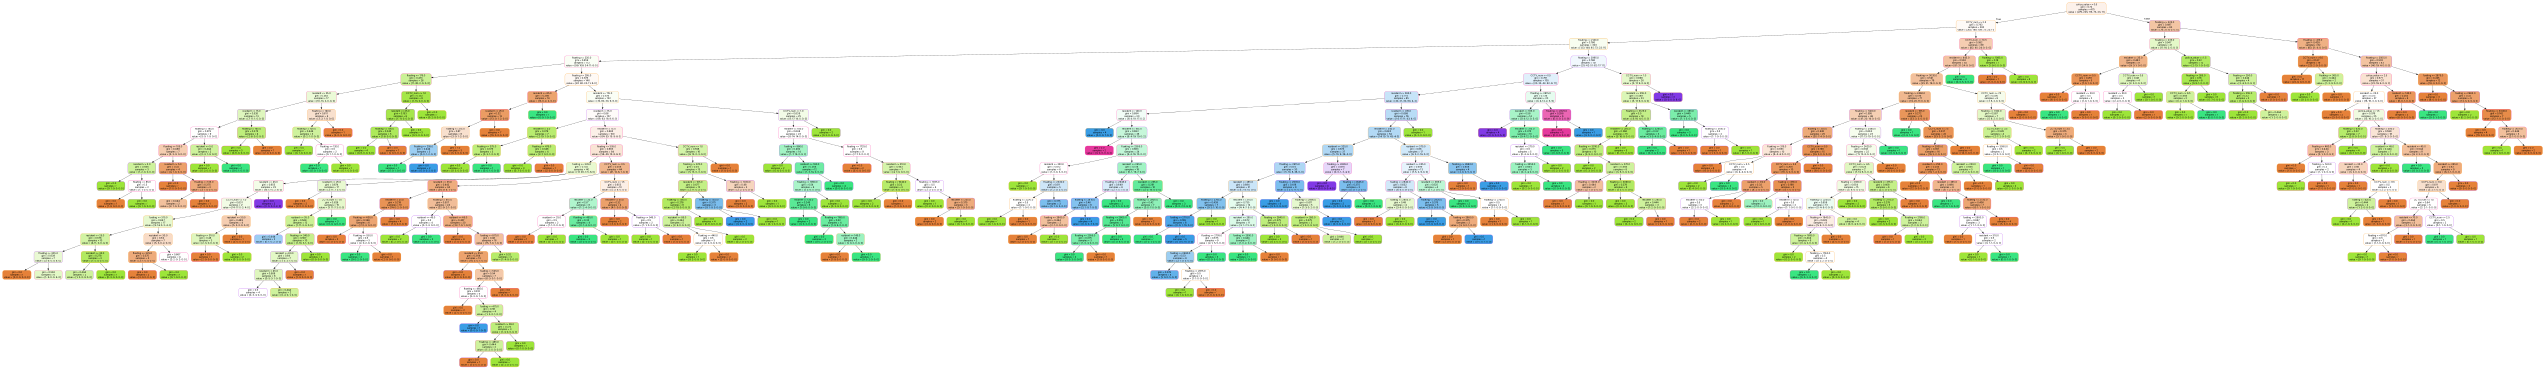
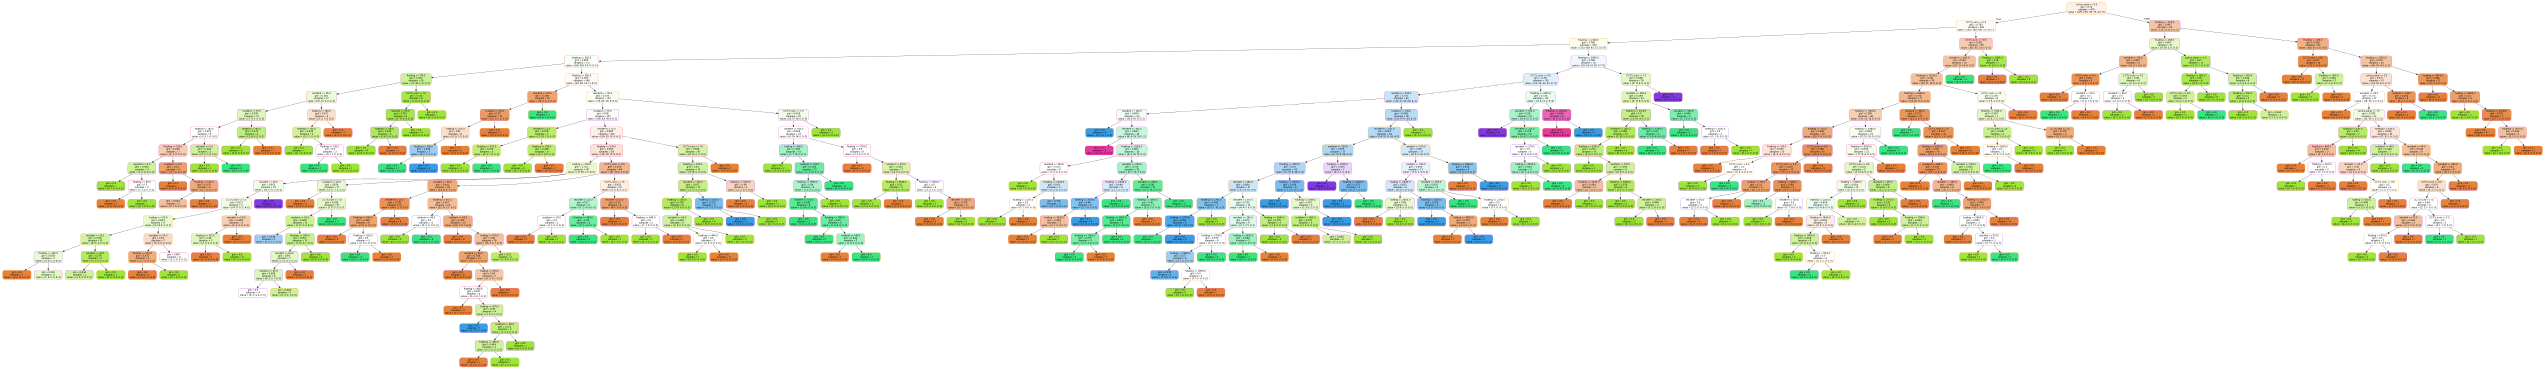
node "gini = 0.0 samples = 1 value = [4, 0, 0, 0, 0, 0]": color darkorange -> purple
